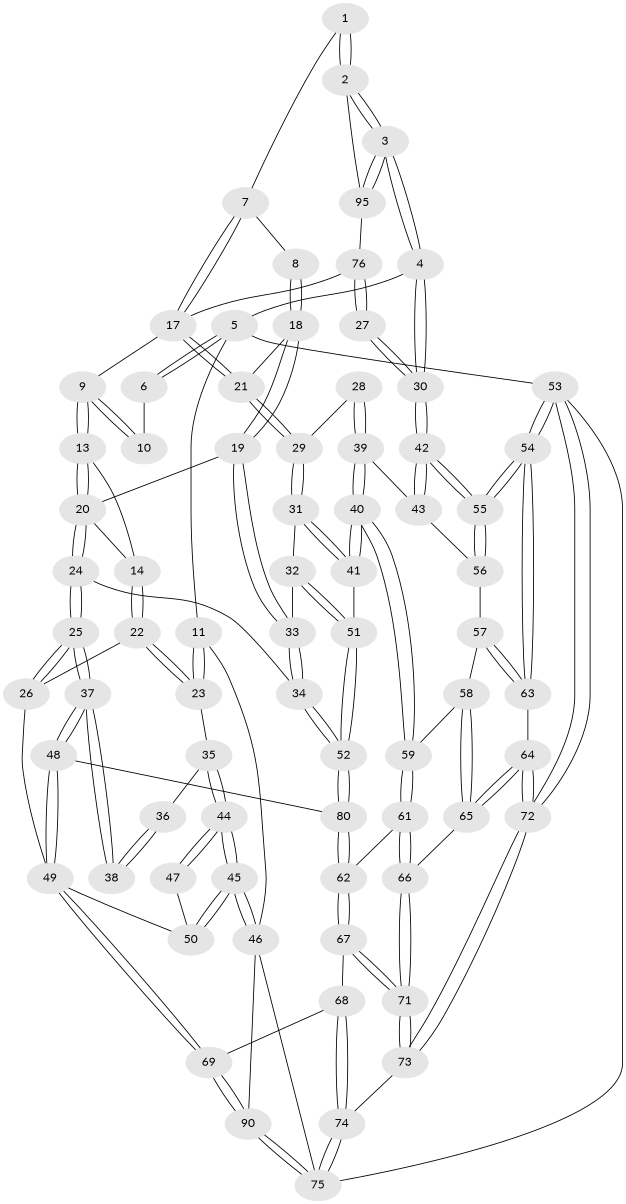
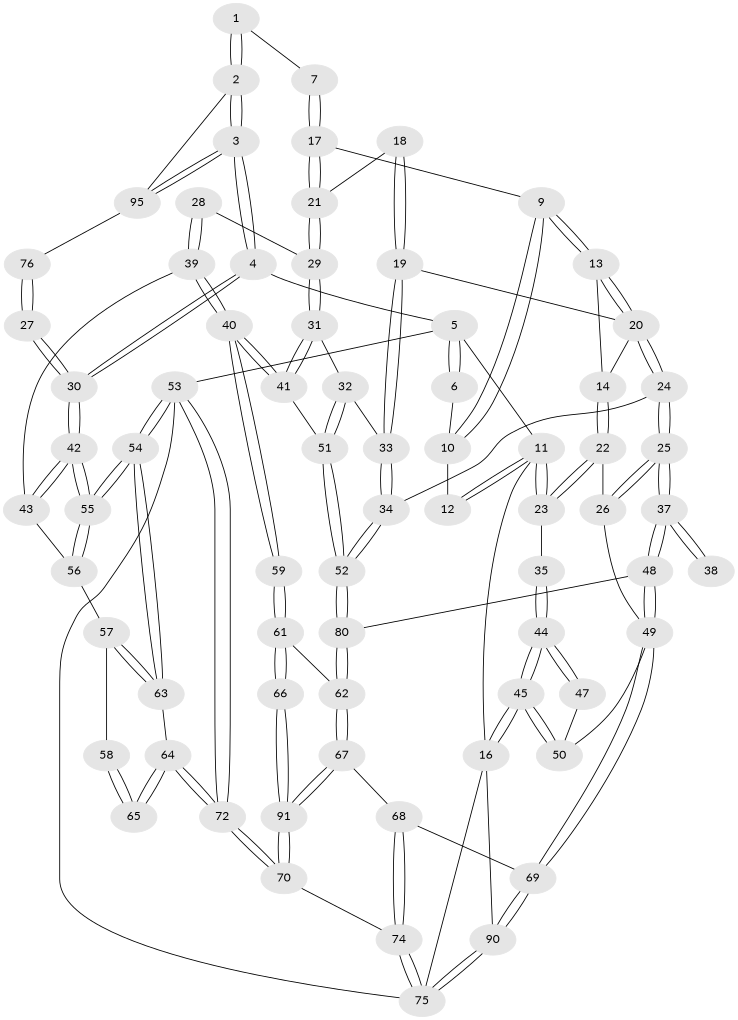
node "8": removed
edge "76" -- "17": removed
node "12": added
edge "58" -- "59": removed
node "36": removed
edge "65" -- "66": removed
node "46": label "46" -> "16"
node "71": label "71" -> "91"
node "73": label "73" -> "70"
